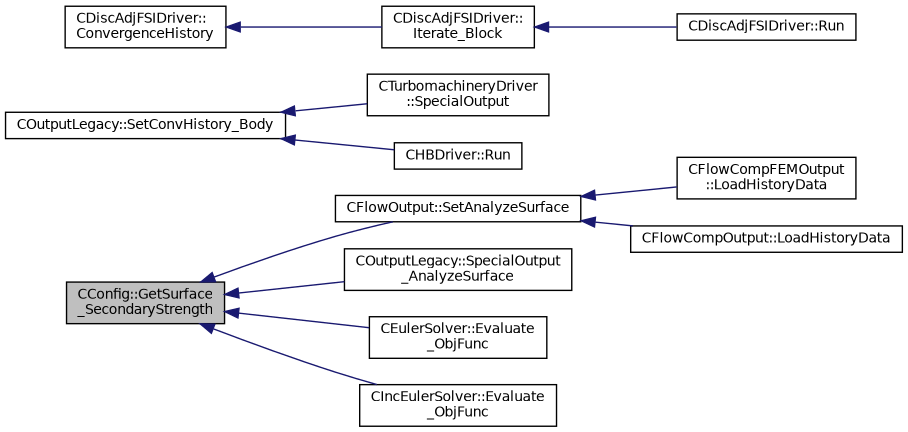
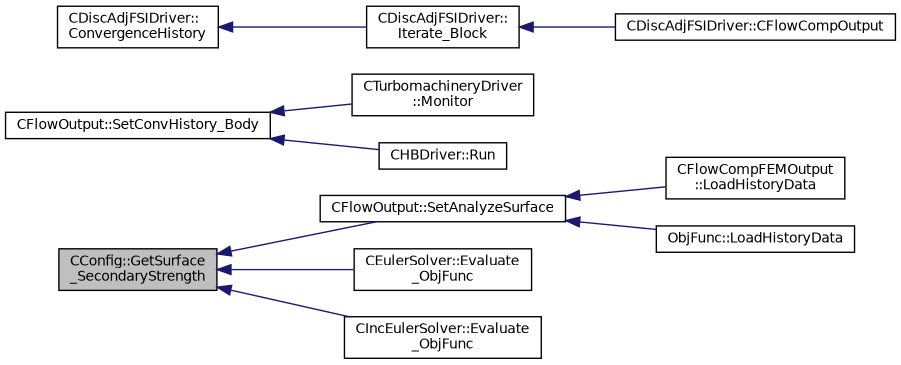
node "CDiscAdjFSIDriver::Run": label "CDiscAdjFSIDriver::Run" -> "CDiscAdjFSIDriver::CFlowCompOutput"
node "CTurbomachineryDriver ::SpecialOutput": label "CTurbomachineryDriver ::SpecialOutput" -> "CTurbomachineryDriver ::Monitor"
node "COutputLegacy::SetConvHistory_Body": label "COutputLegacy::SetConvHistory_Body" -> "CFlowOutput::SetConvHistory_Body"
node "CFlowCompOutput::LoadHistoryData": label "CFlowCompOutput::LoadHistoryData" -> "ObjFunc::LoadHistoryData"
node "COutputLegacy::SpecialOutput _AnalyzeSurface": removed
